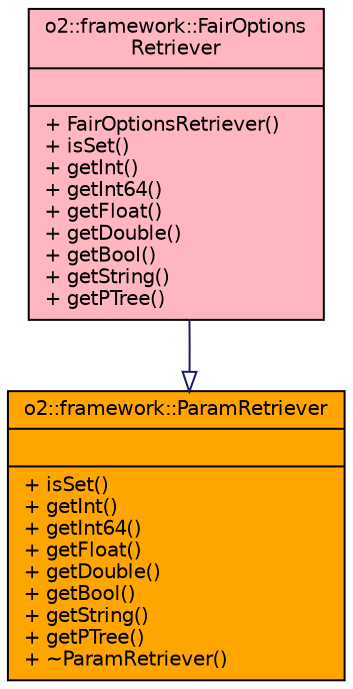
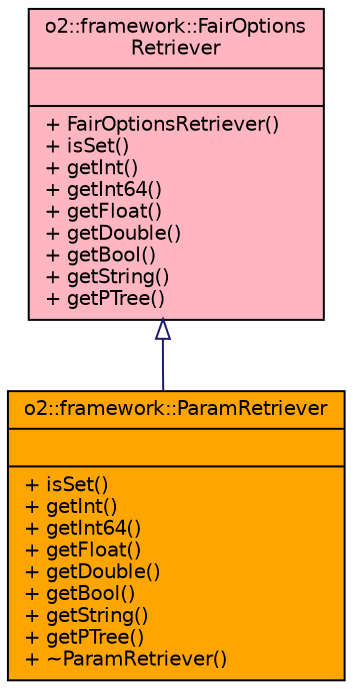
edge "o2::framework::FairOptions" -> "o2::framework::ParamRetriever": reversed
